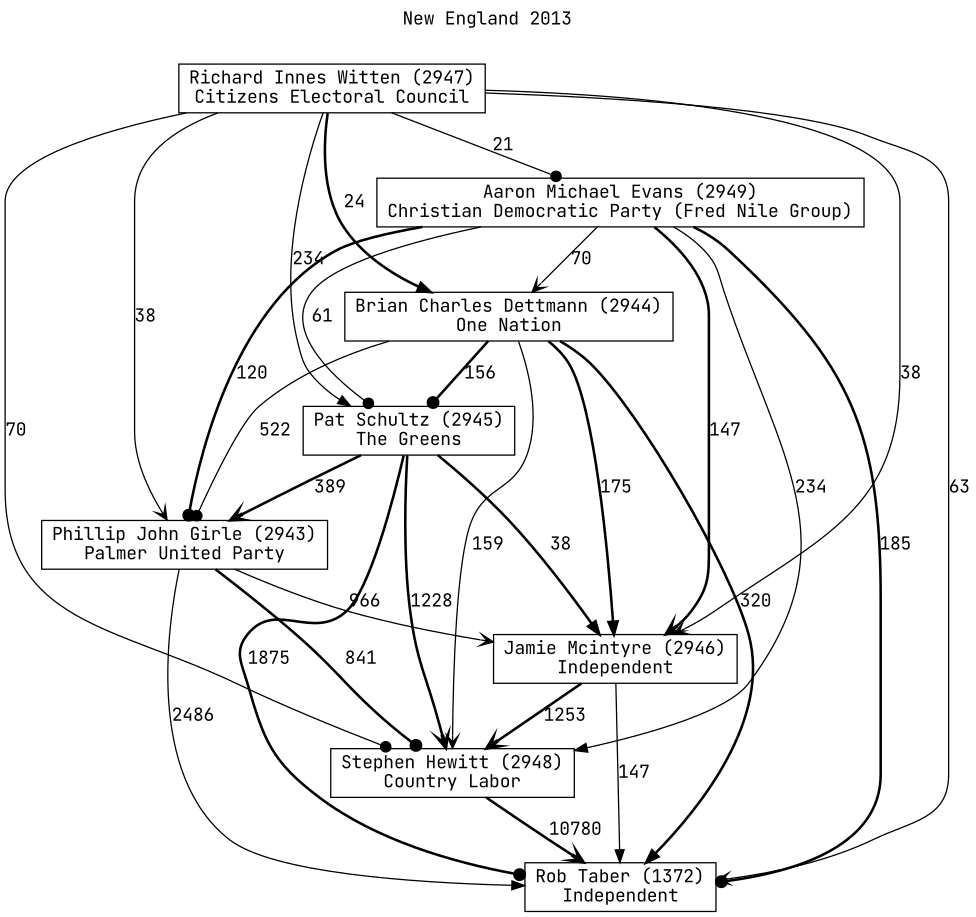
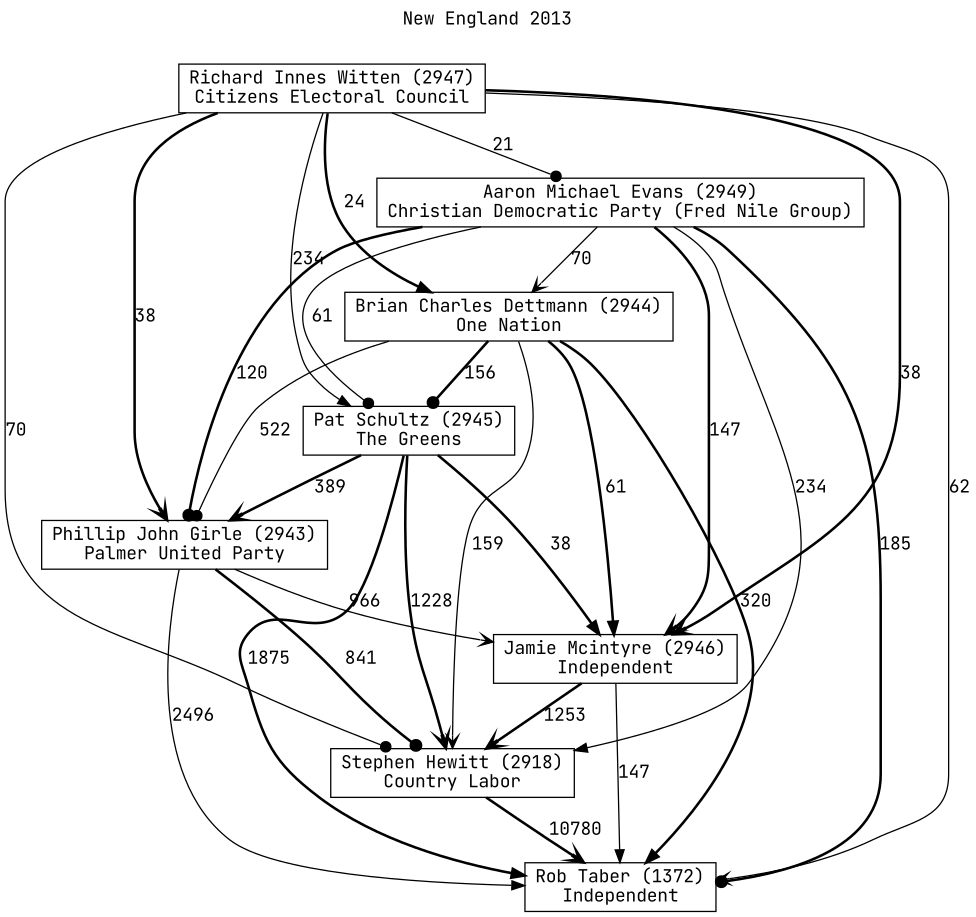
edge "Richard Innes Witten (2947) Citizens Electoral Council" -> "Jamie Mcintyre (2946) Independent": style solid -> bold
edge "Richard Innes Witten (2947) Citizens Electoral Council" -> "Phillip John Girle (2943) Palmer United Party": style solid -> bold
edge "Brian Charles Dettmann (2944) One Nation" -> "Jamie Mcintyre (2946) Independent": label "175" -> "61"
edge "Richard Innes Witten (2947) Citizens Electoral Council" -> "Rob Taber (1372) Independent": label "63" -> "62"
edge "Pat Schultz (2945) The Greens" -> "Rob Taber (1372) Independent": arrowhead dot -> normal
edge "Phillip John Girle (2943) Palmer United Party" -> "Rob Taber (1372) Independent": label "2486" -> "2496"
node "Stephen Hewitt (2948) Country Labor": label "Stephen Hewitt (2948) Country Labor" -> "Stephen Hewitt (2918) Country Labor"
